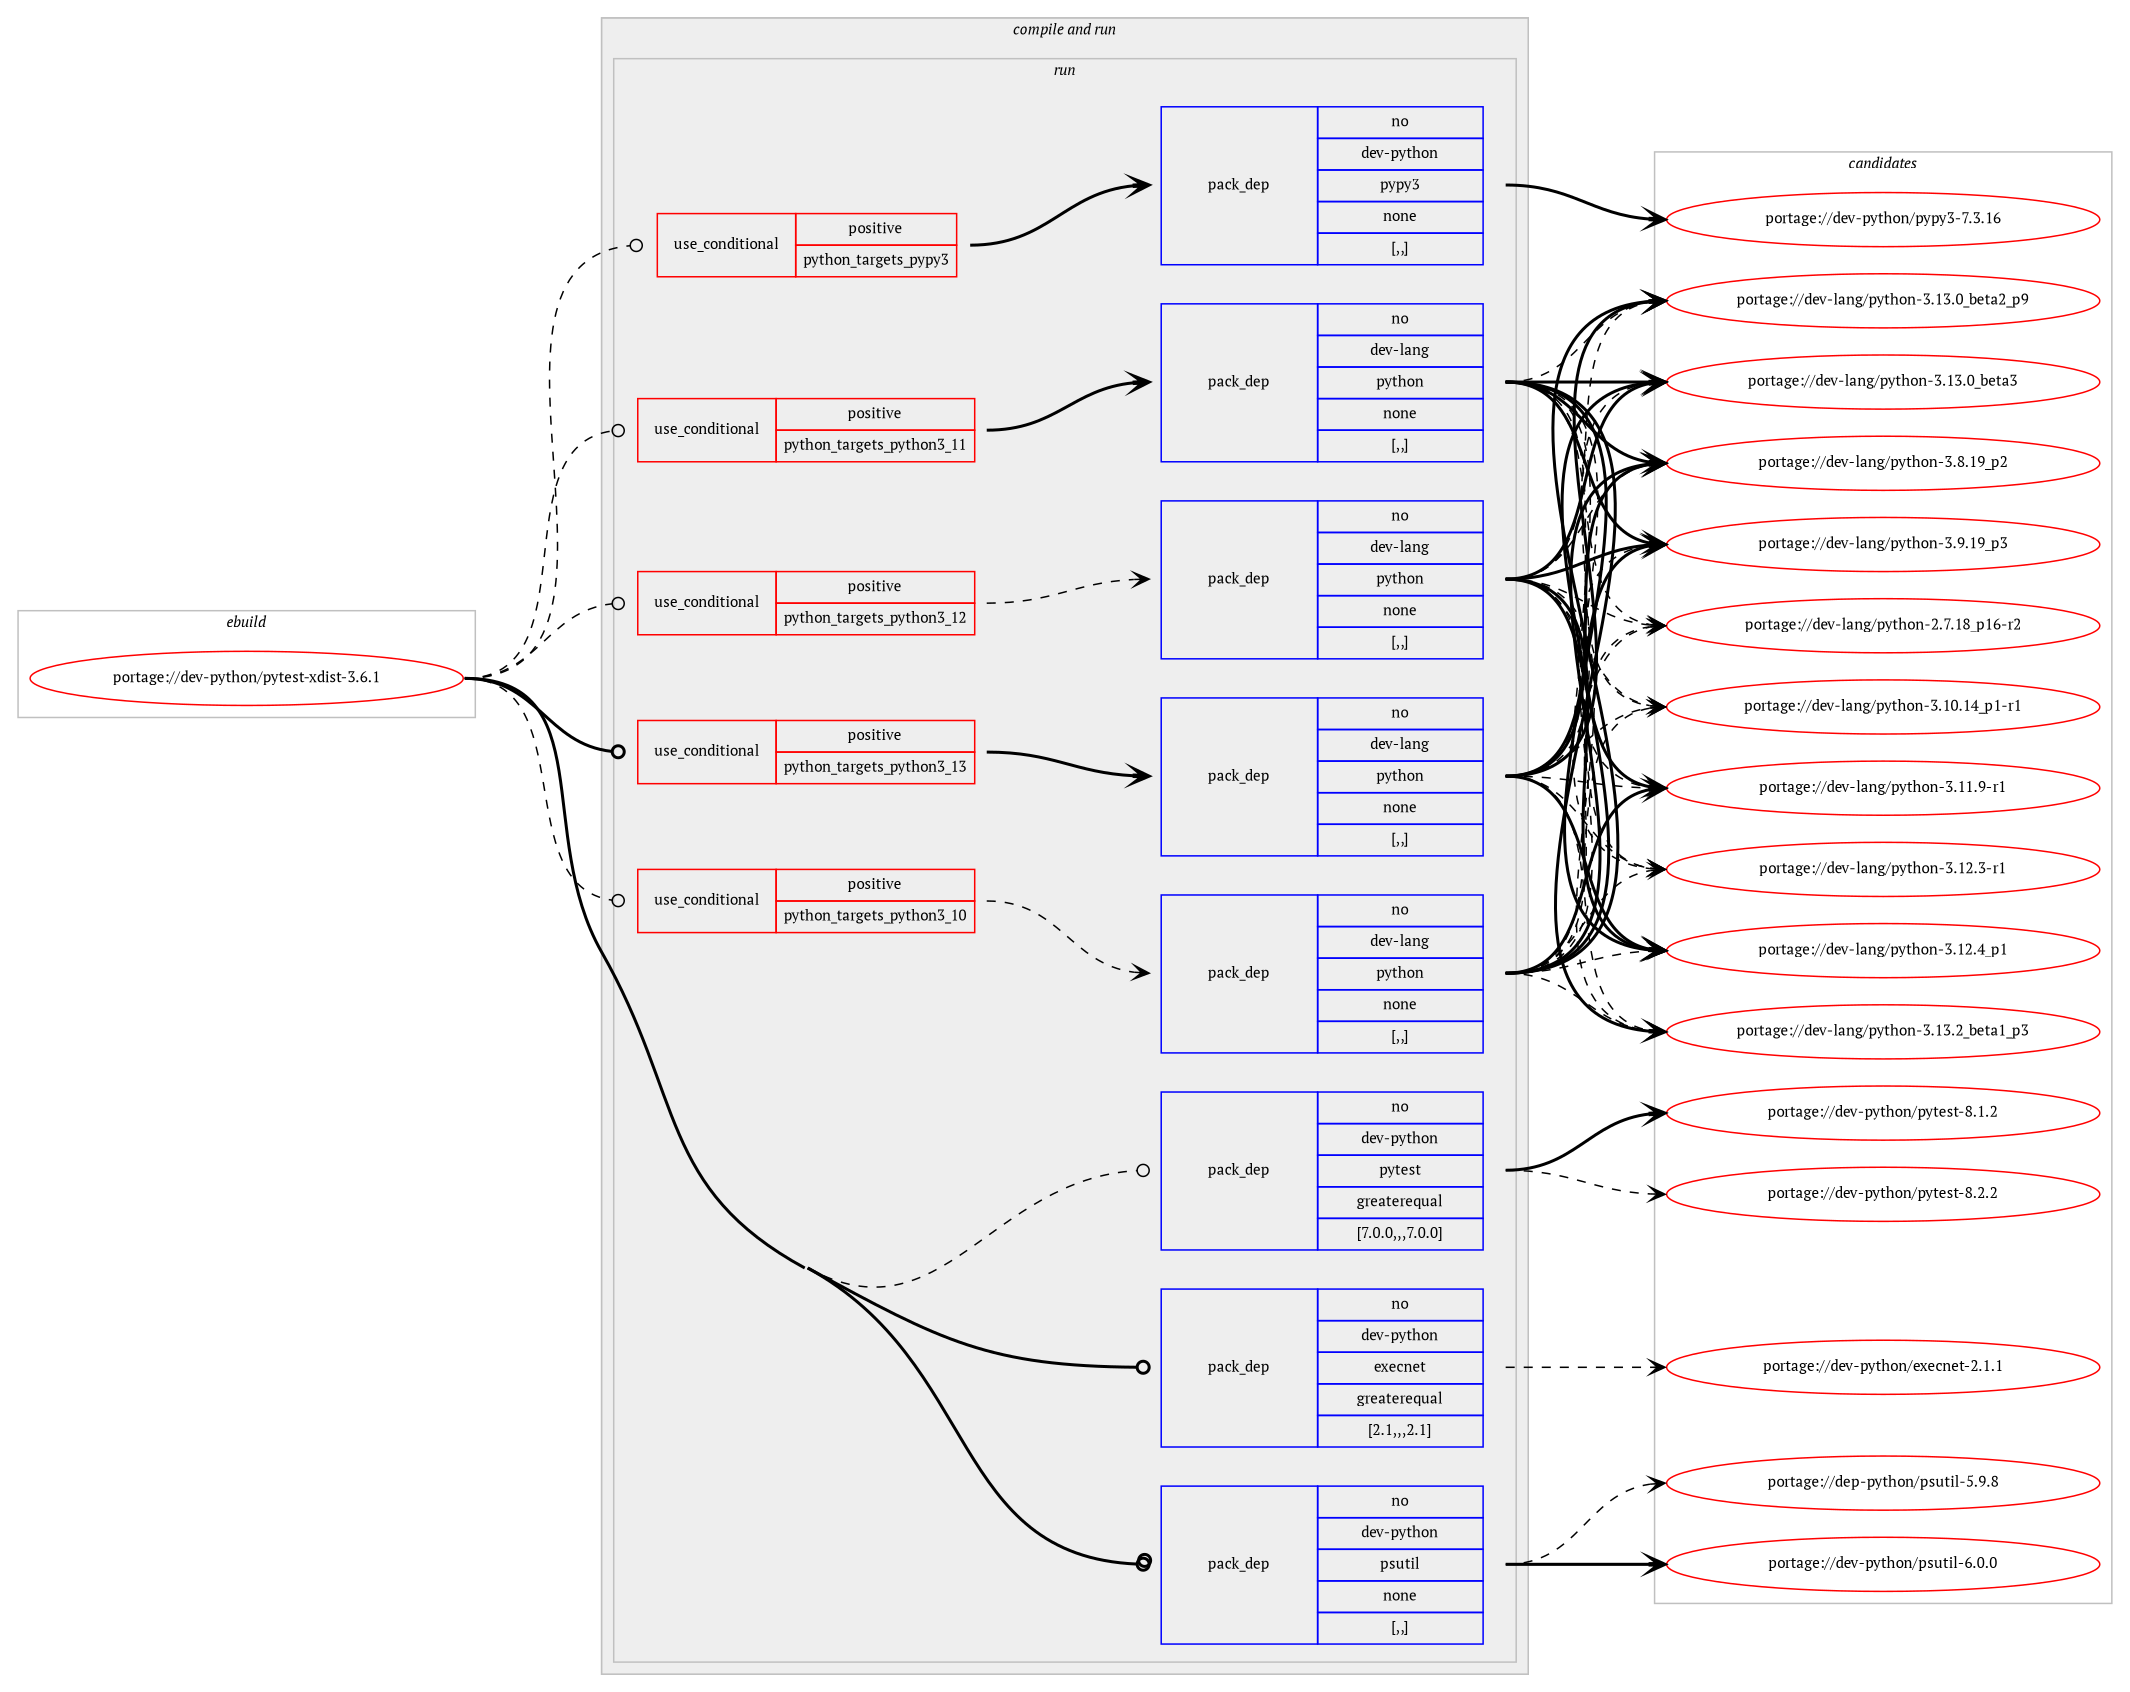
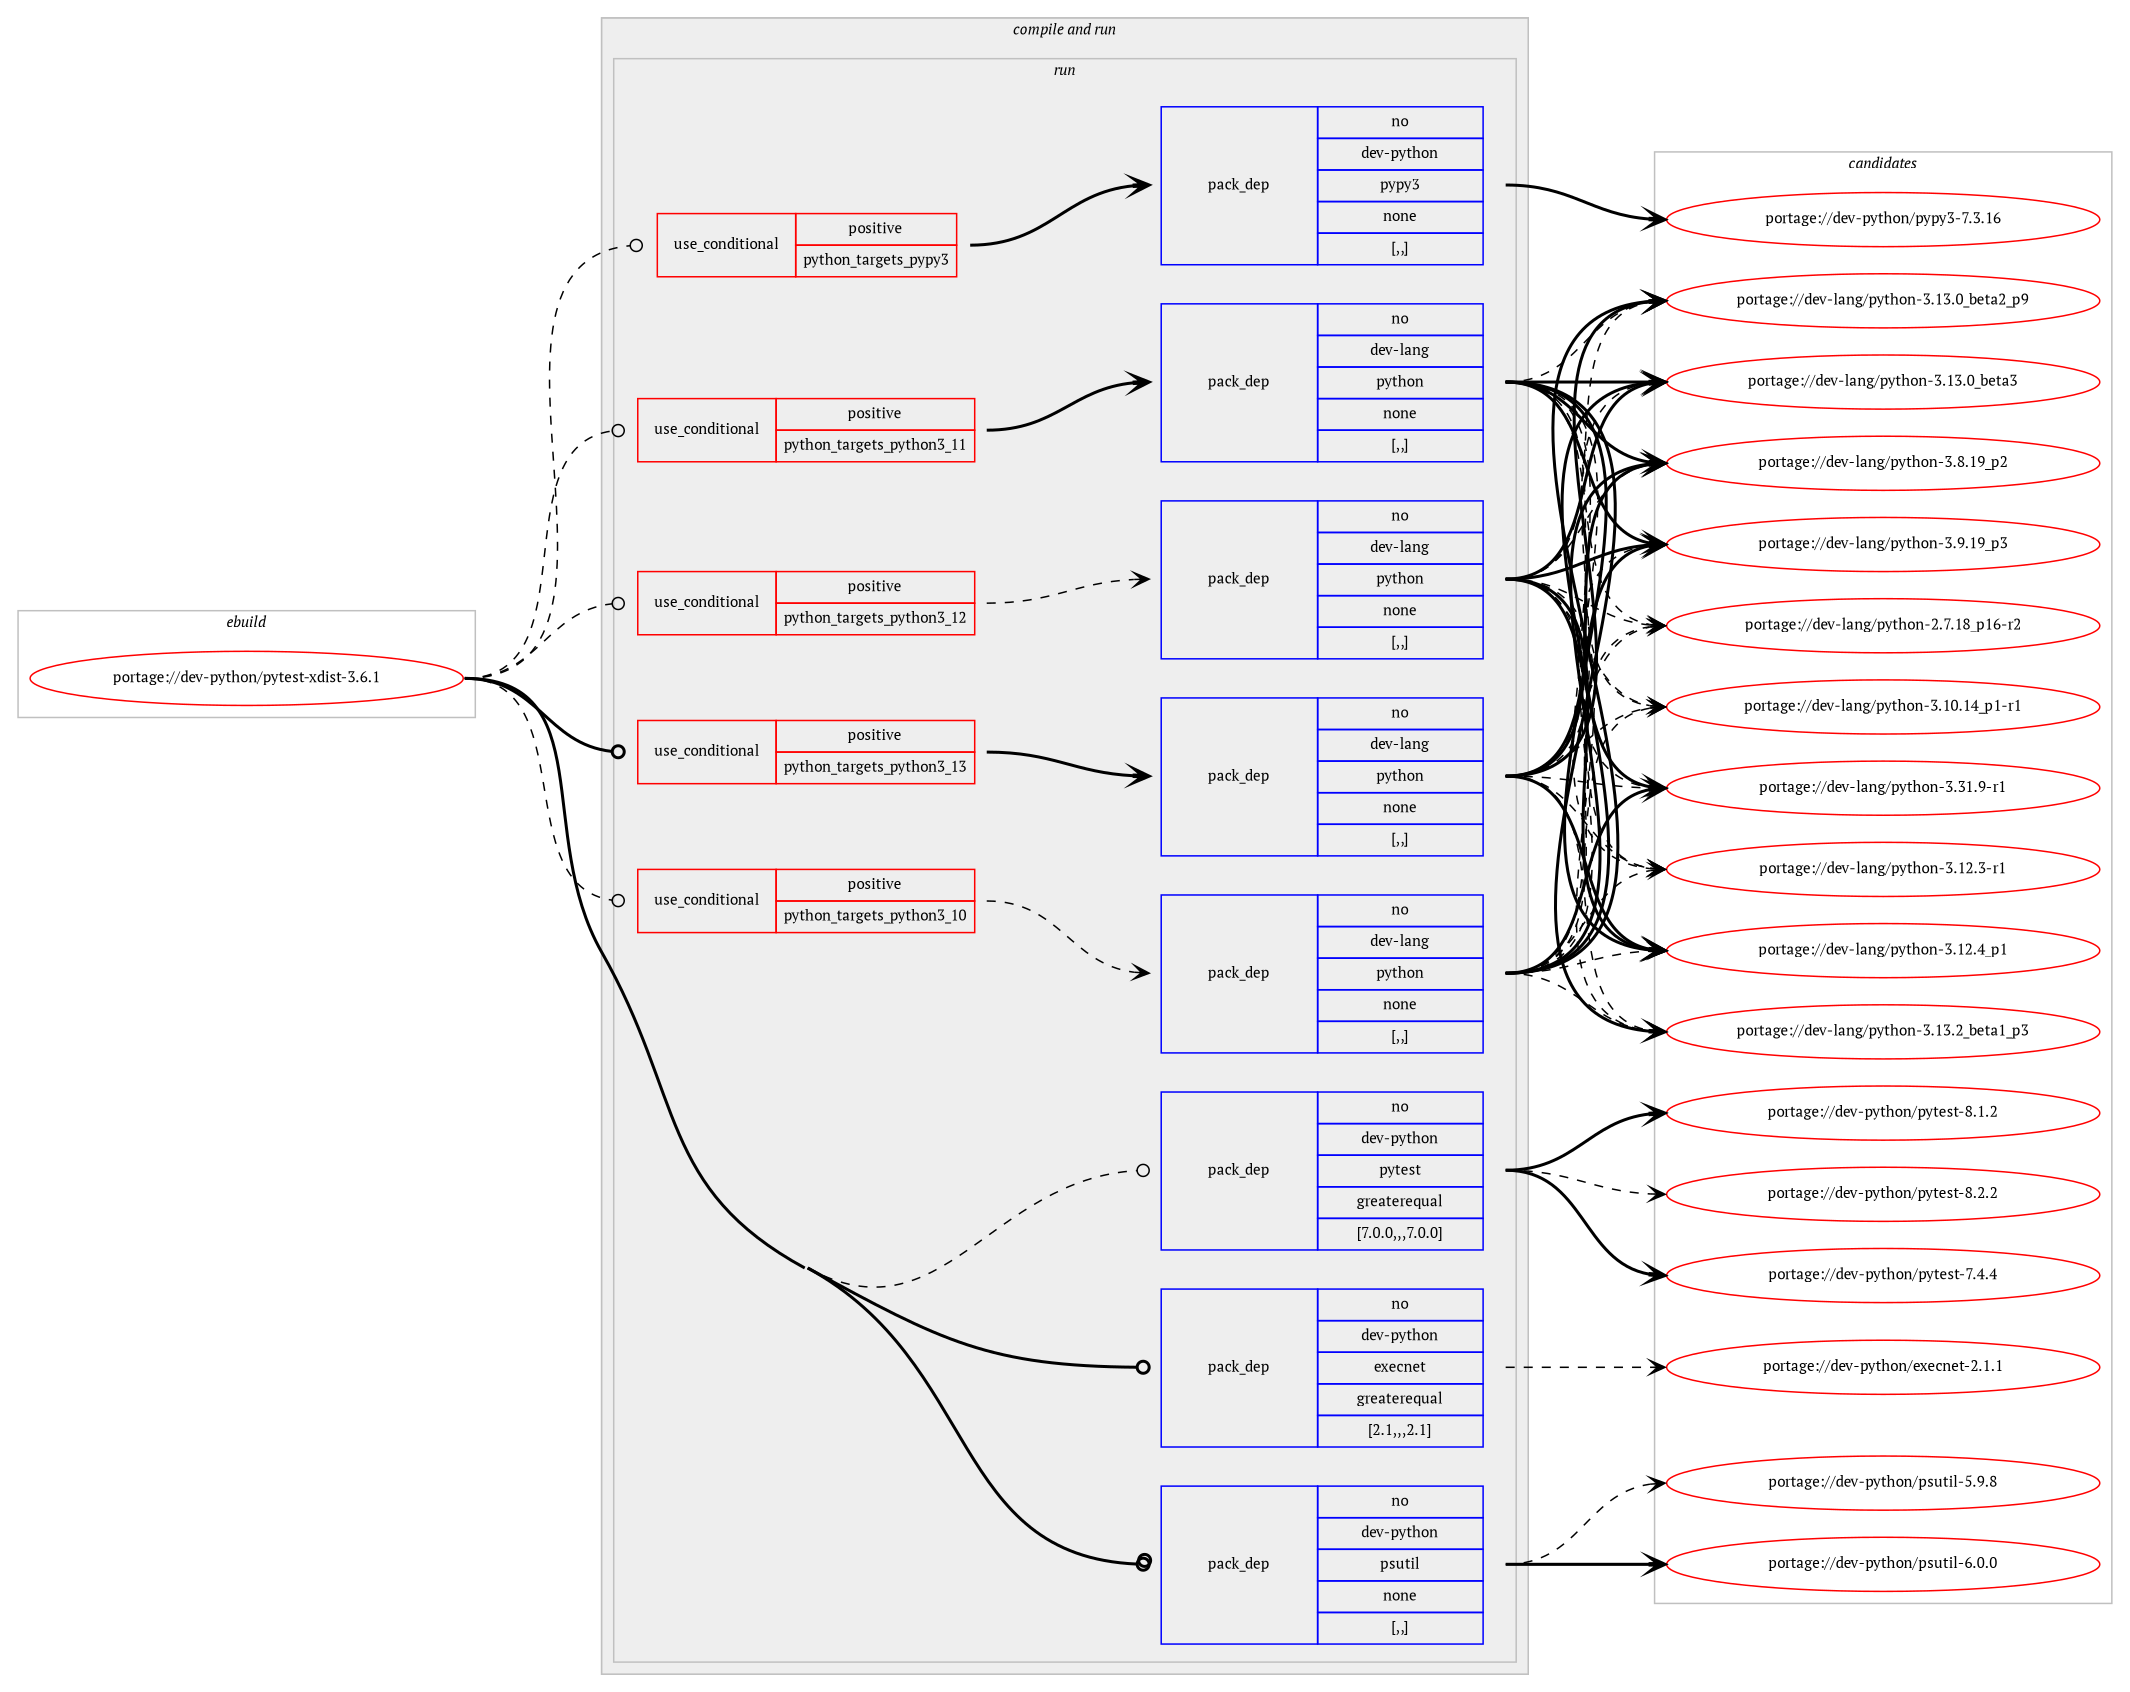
node "portage://dev-lang/python-3.11.9-r1": label "portage://dev-lang/python-3.11.9-r1" -> "portage://dev-lang/python-3.31.9-r1"
node "portage://dev-python/pytest-7.4.4": added
node "portage://dep-python/psutil-5.9.8": label "portage://dep-python/psutil-5.9.8" -> "portage://dev-python/psutil-5.9.8"
